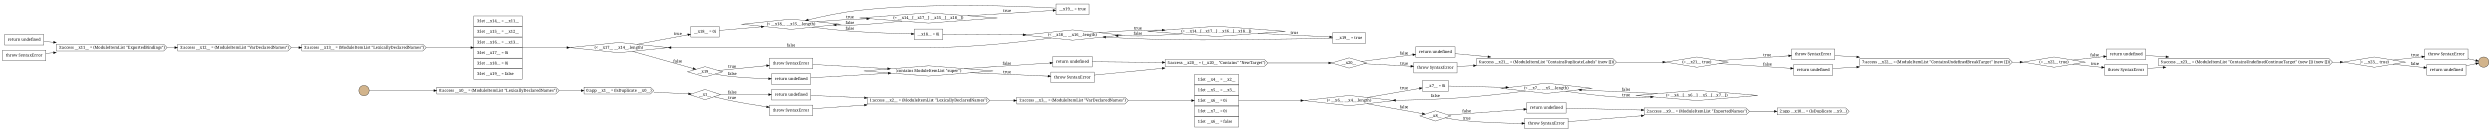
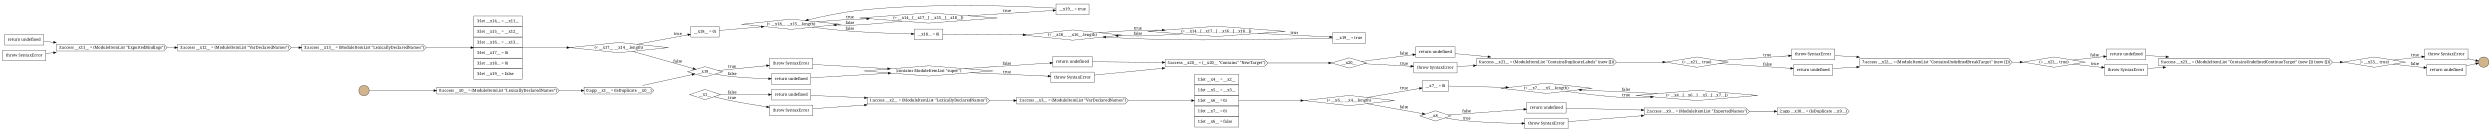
edge "(< __x18__ __x16__.length)" -> "(< __x17__ __x14__.length)": removed, label "false"
edge "0:app __x1__ = (IsDuplicate __x0__)" -> "__x1__": now "0:app __x1__ = (IsDuplicate __x0__)" -> "__x19__"
edge "(< __x7__ __x5__.length)" -> "(< __x6__ __x4__.length)": removed, label "false"
